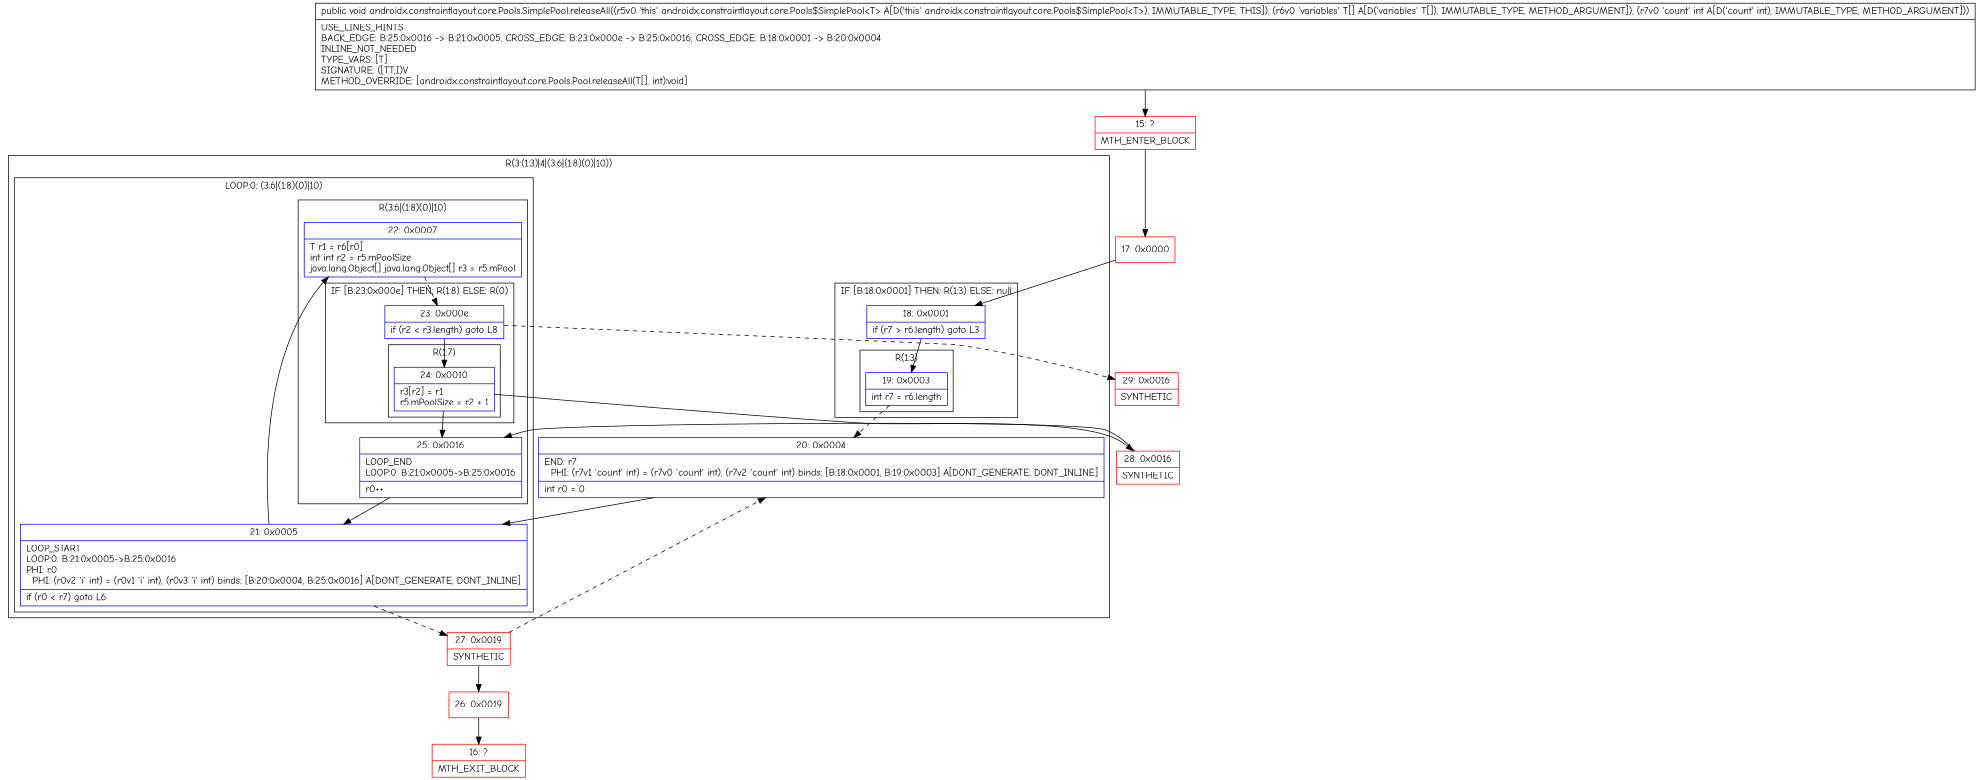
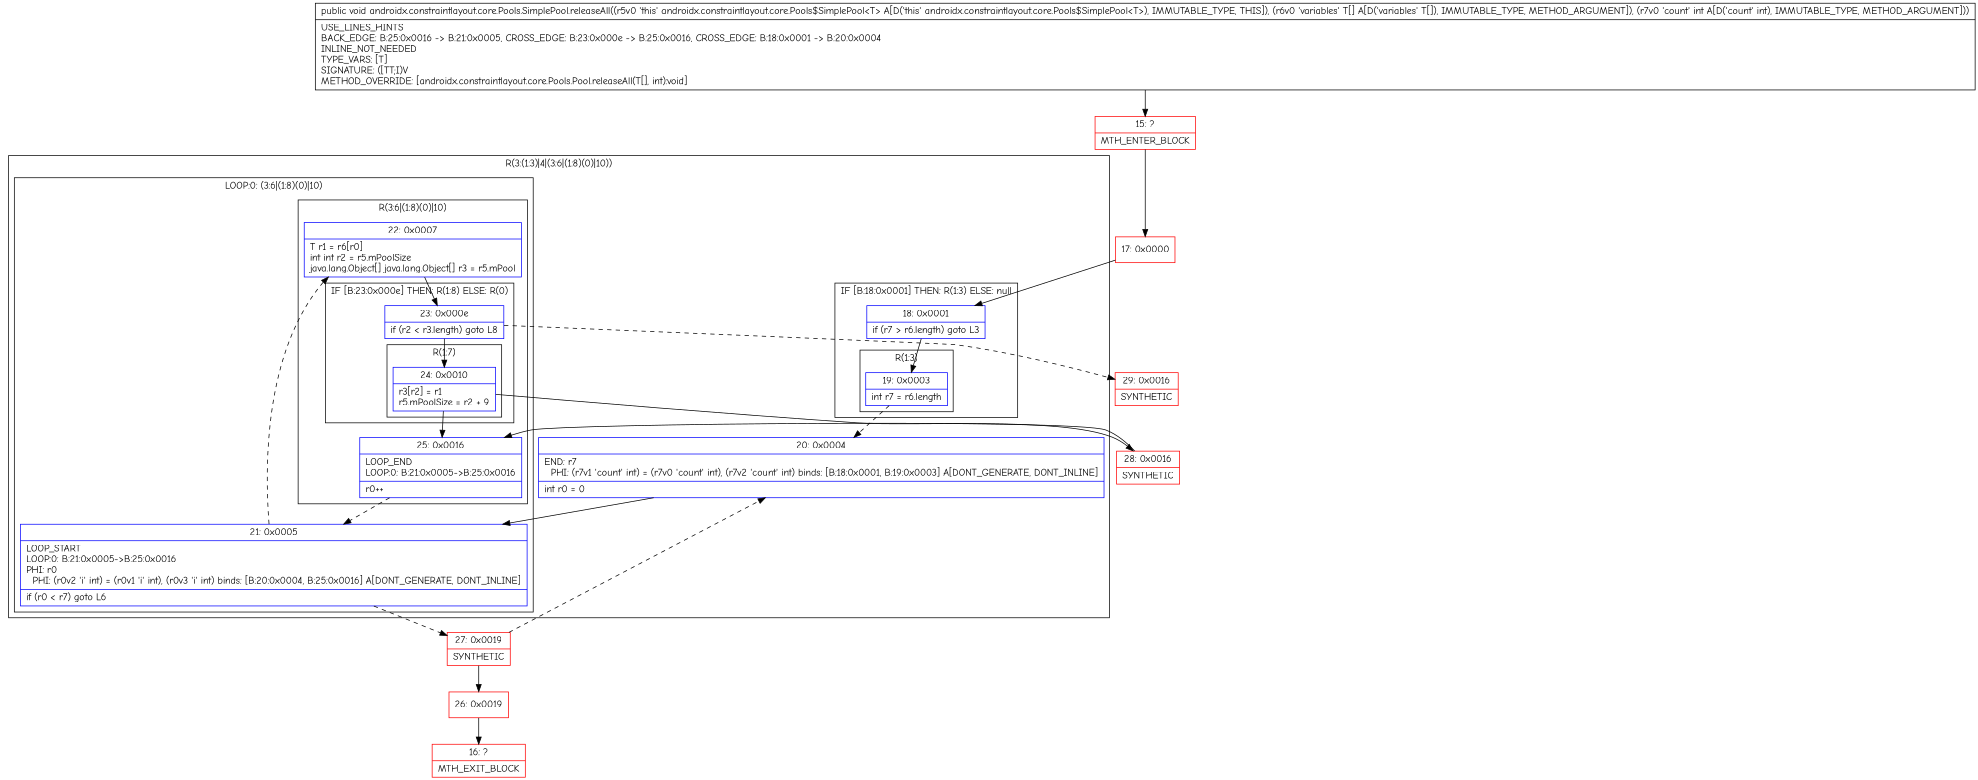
edge "22: 0x0007" -> "23: 0x000e": style dashed -> solid
edge "21: 0x0005" -> "22: 0x0007": style solid -> dashed
node "24: 0x0010": text "r5.mPoolSize = r2 + 1" -> "r5.mPoolSize = r2 + 9"
edge "25: 0x0016" -> "21: 0x0005": style solid -> dashed
